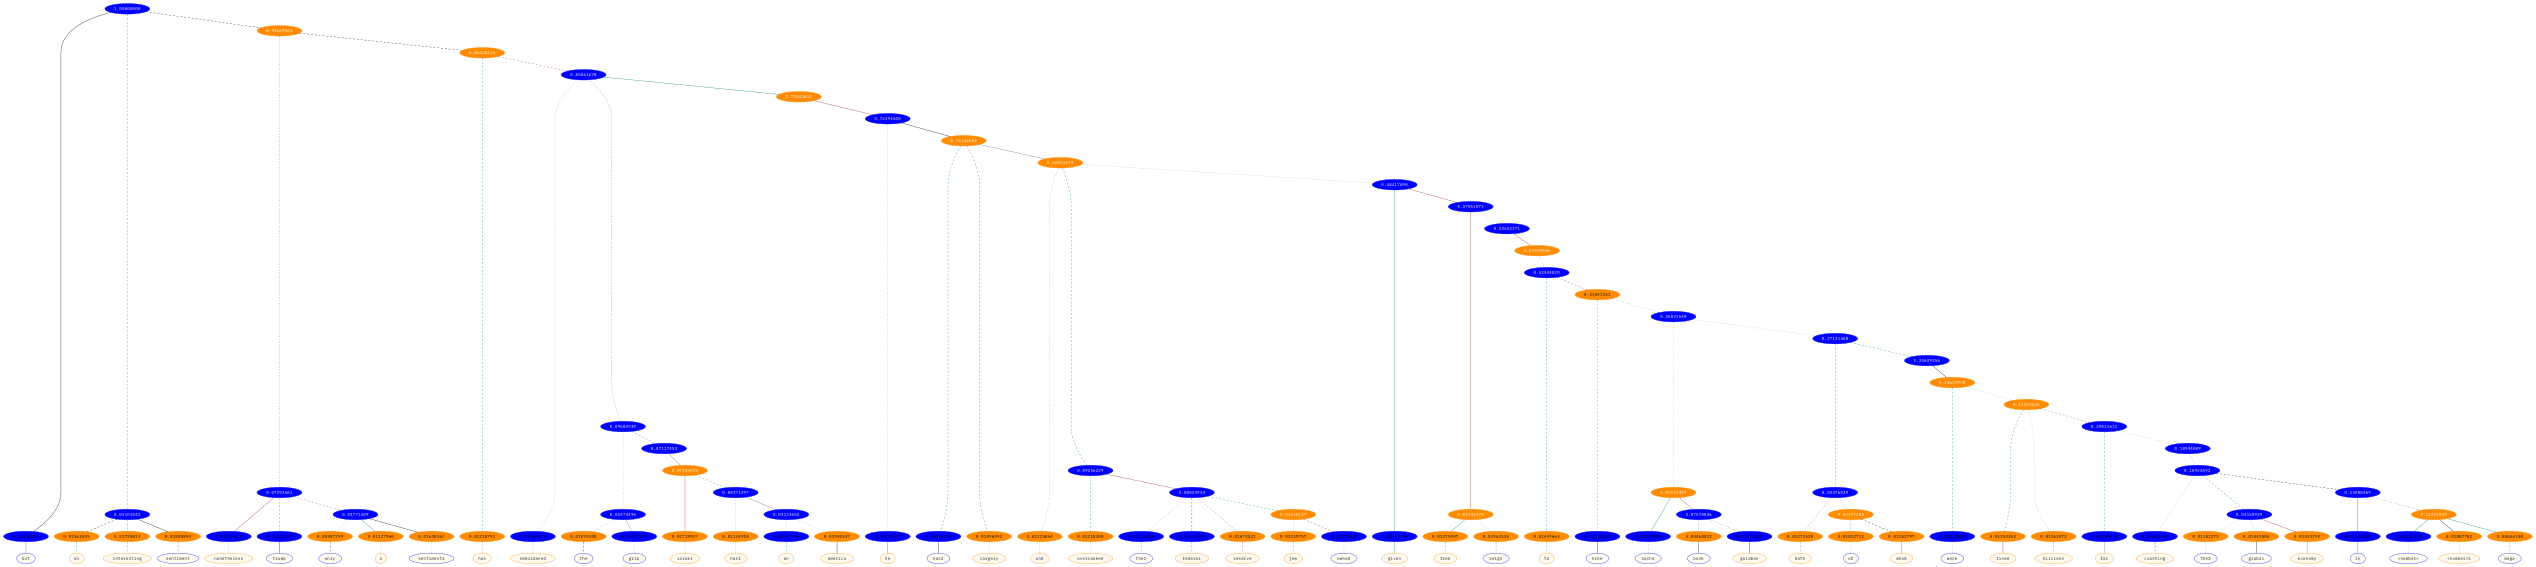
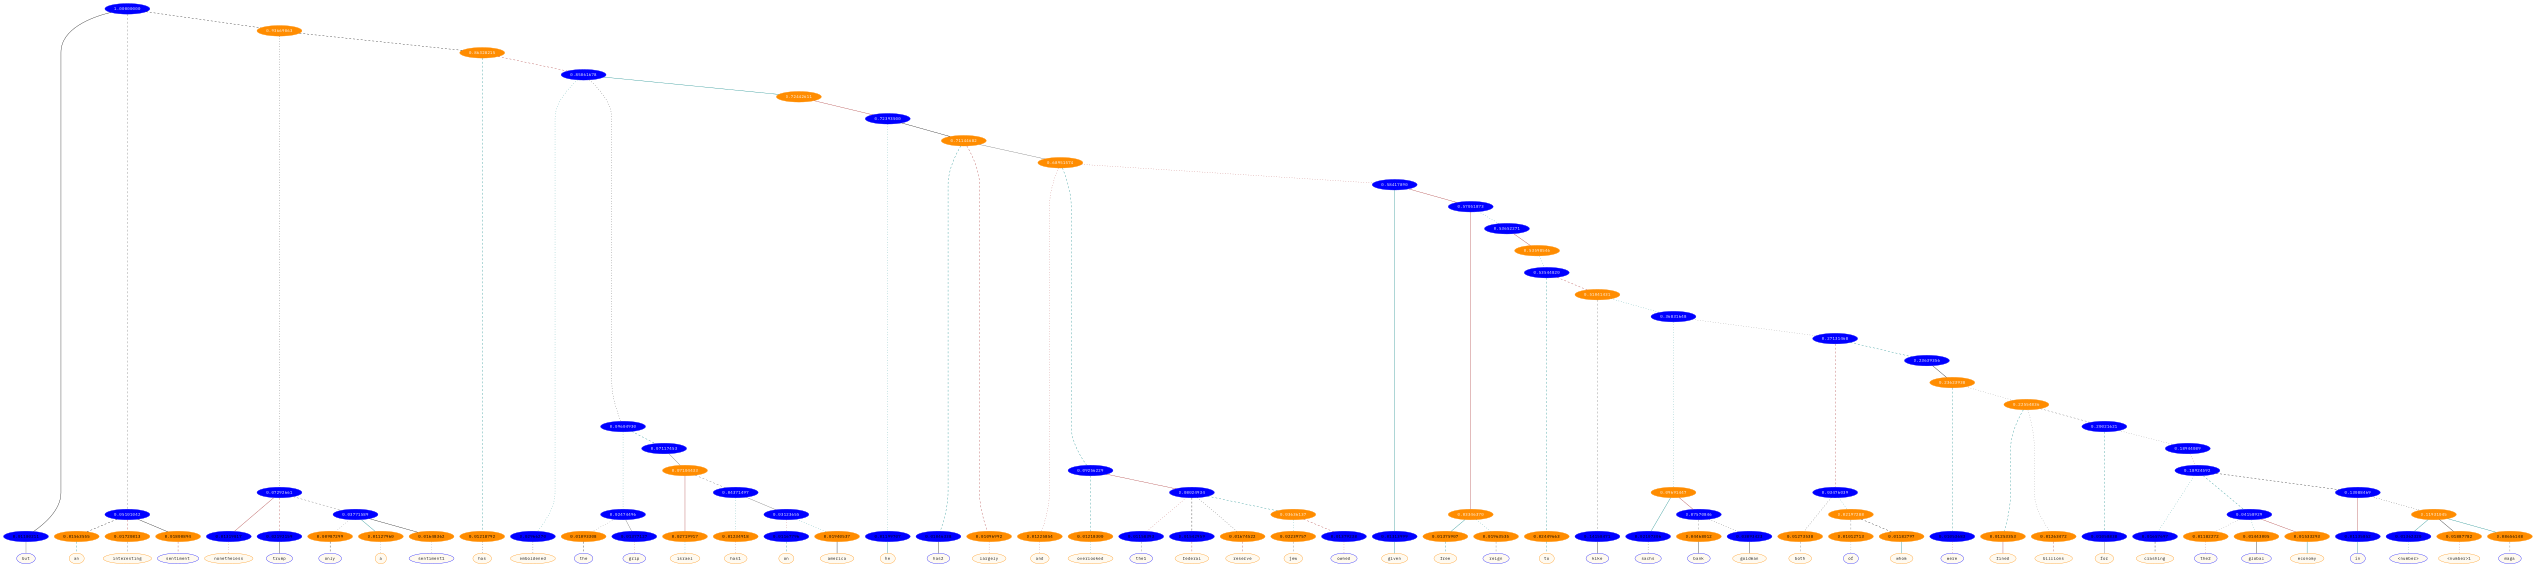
node "0.51041431": fontcolor black -> grey99
